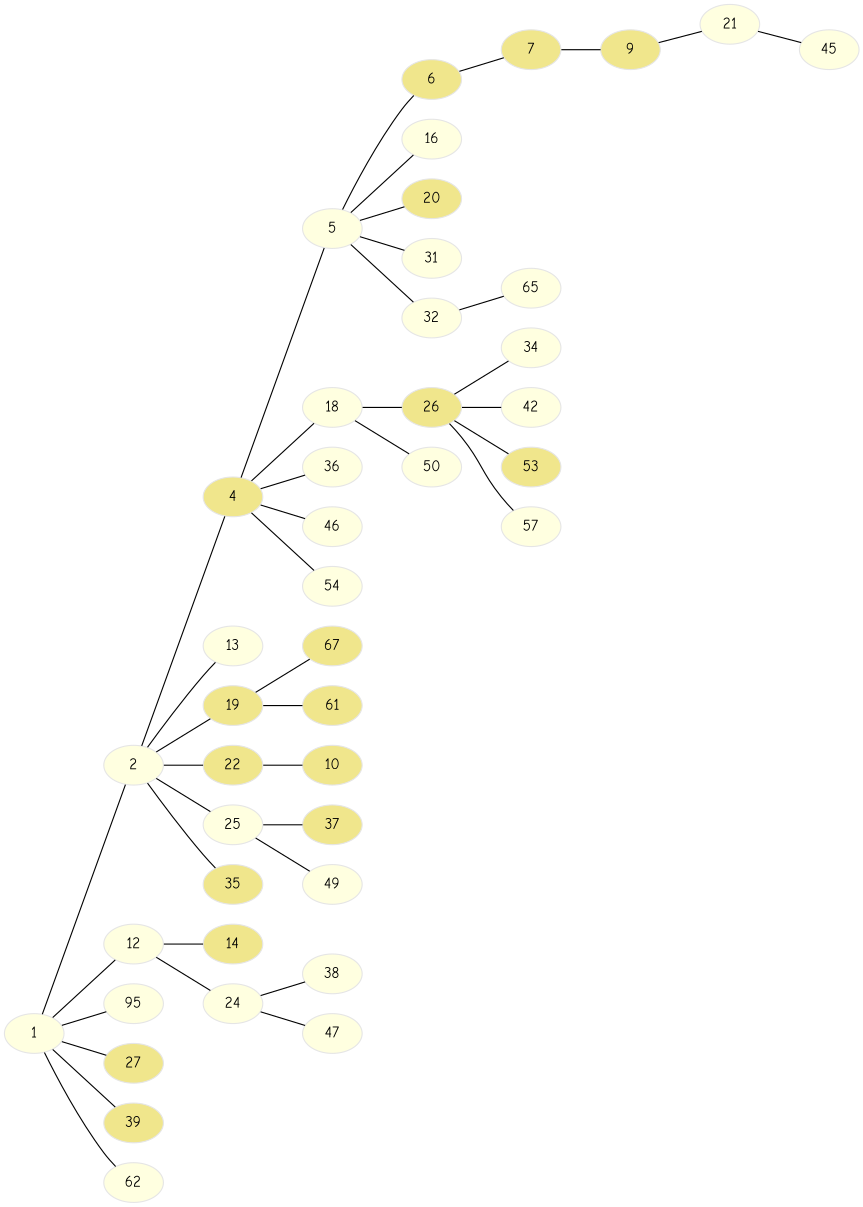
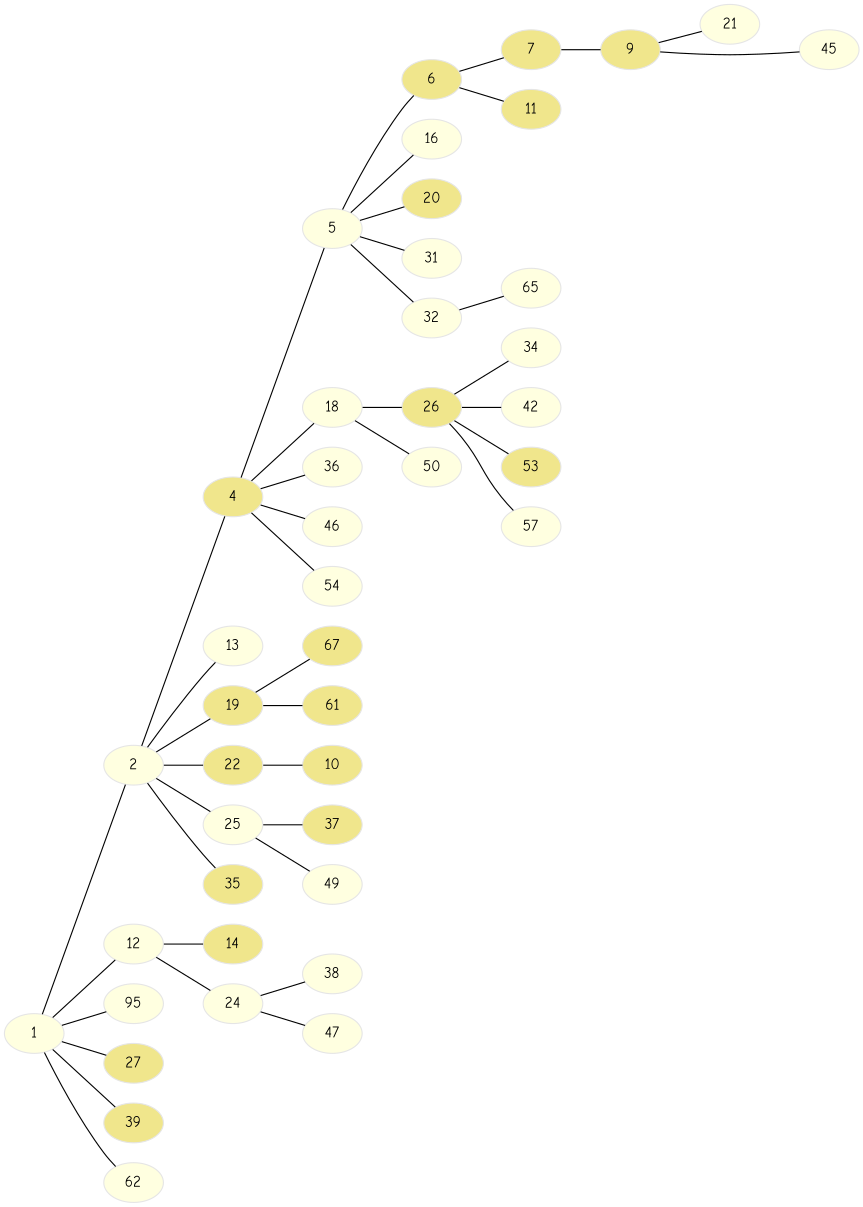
edge "21" -- "45": now "9" -- "45"
node "11": added
